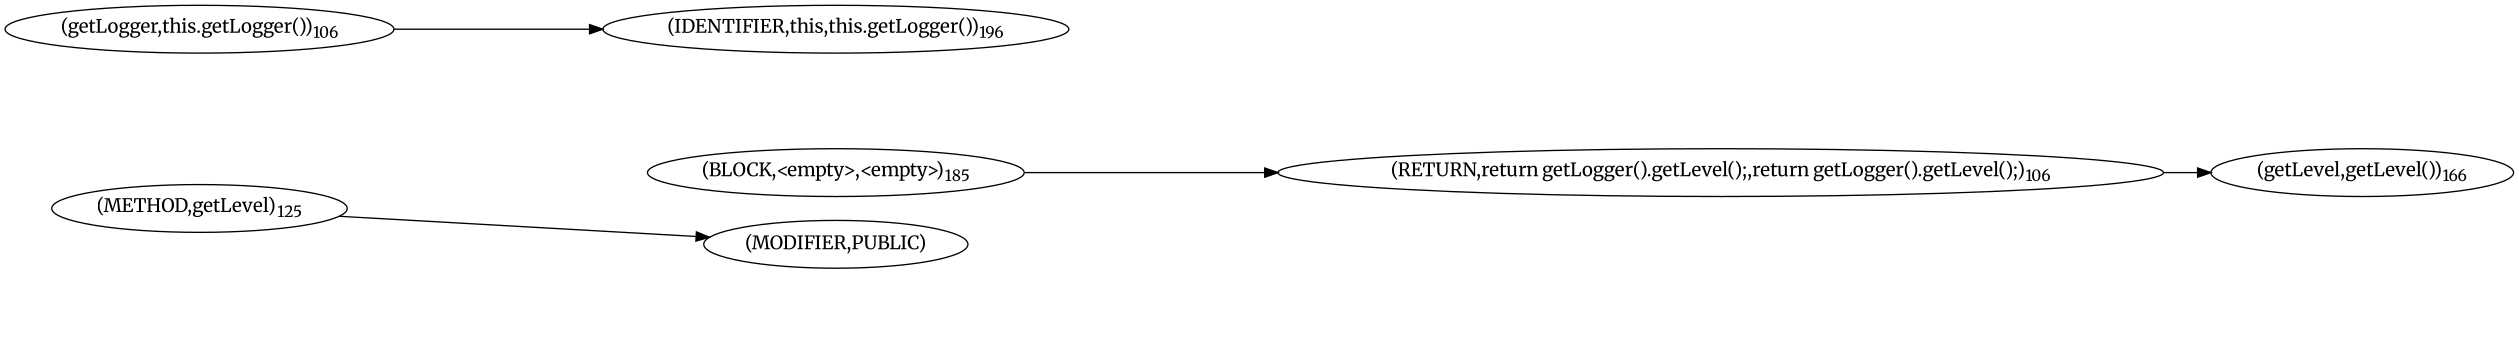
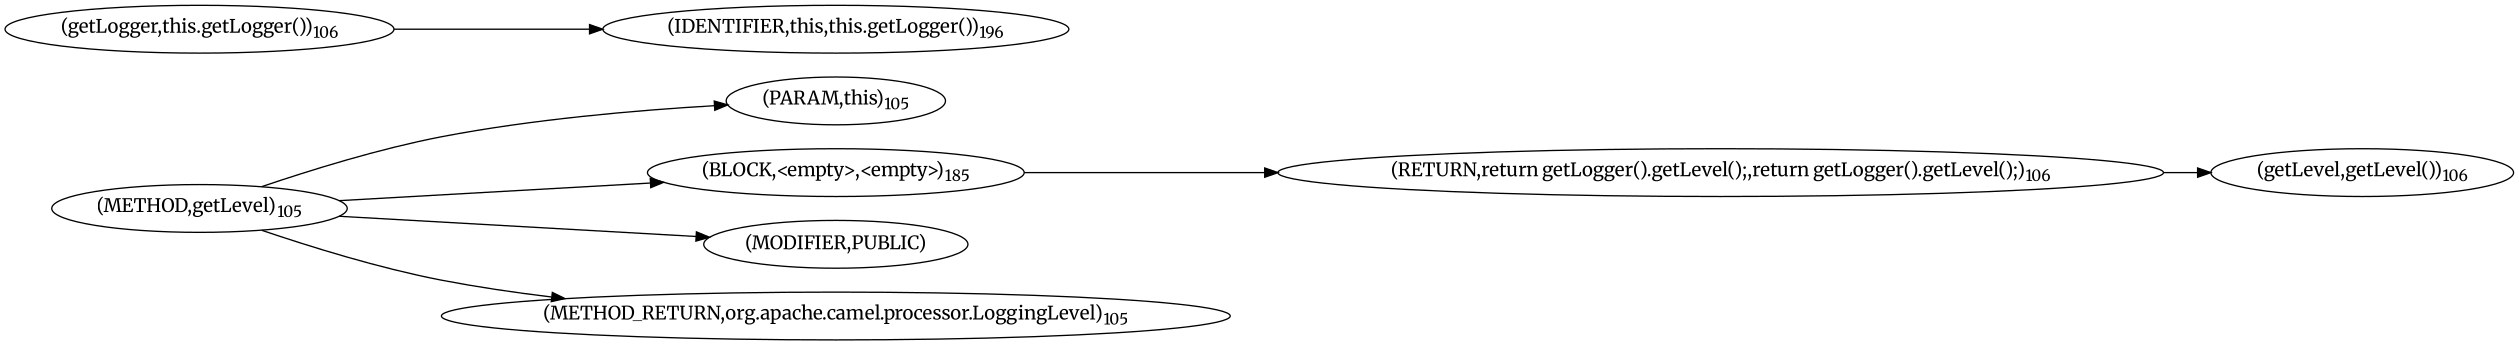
node "(PARAM,this)": added
node "(getLevel,getLevel())": text "166" -> "106"
edge "(METHOD,getLevel)" -> "(BLOCK,<empty>,<empty>)": added
node "(METHOD,getLevel)": text "125" -> "105"
node "(METHOD_RETURN,org.apache.camel.processor.LoggingLevel)": added
